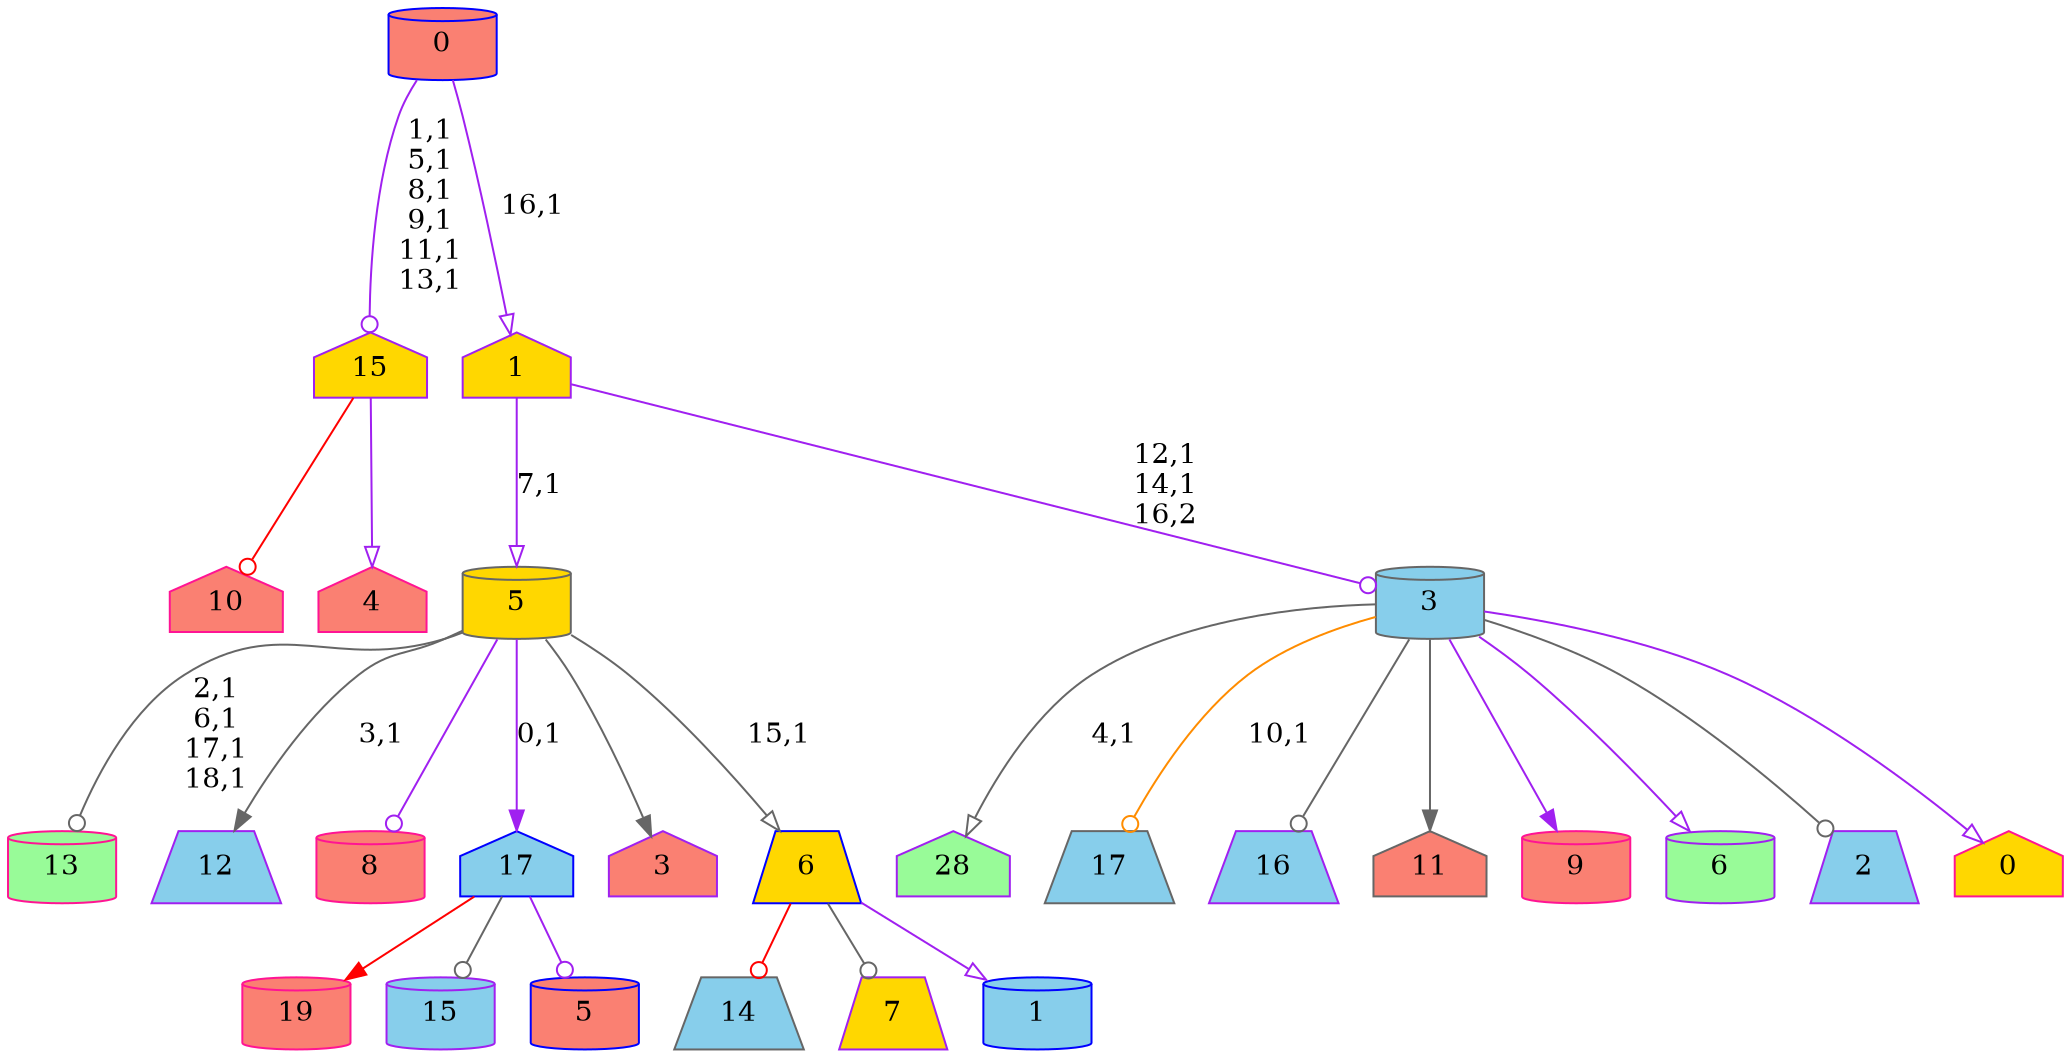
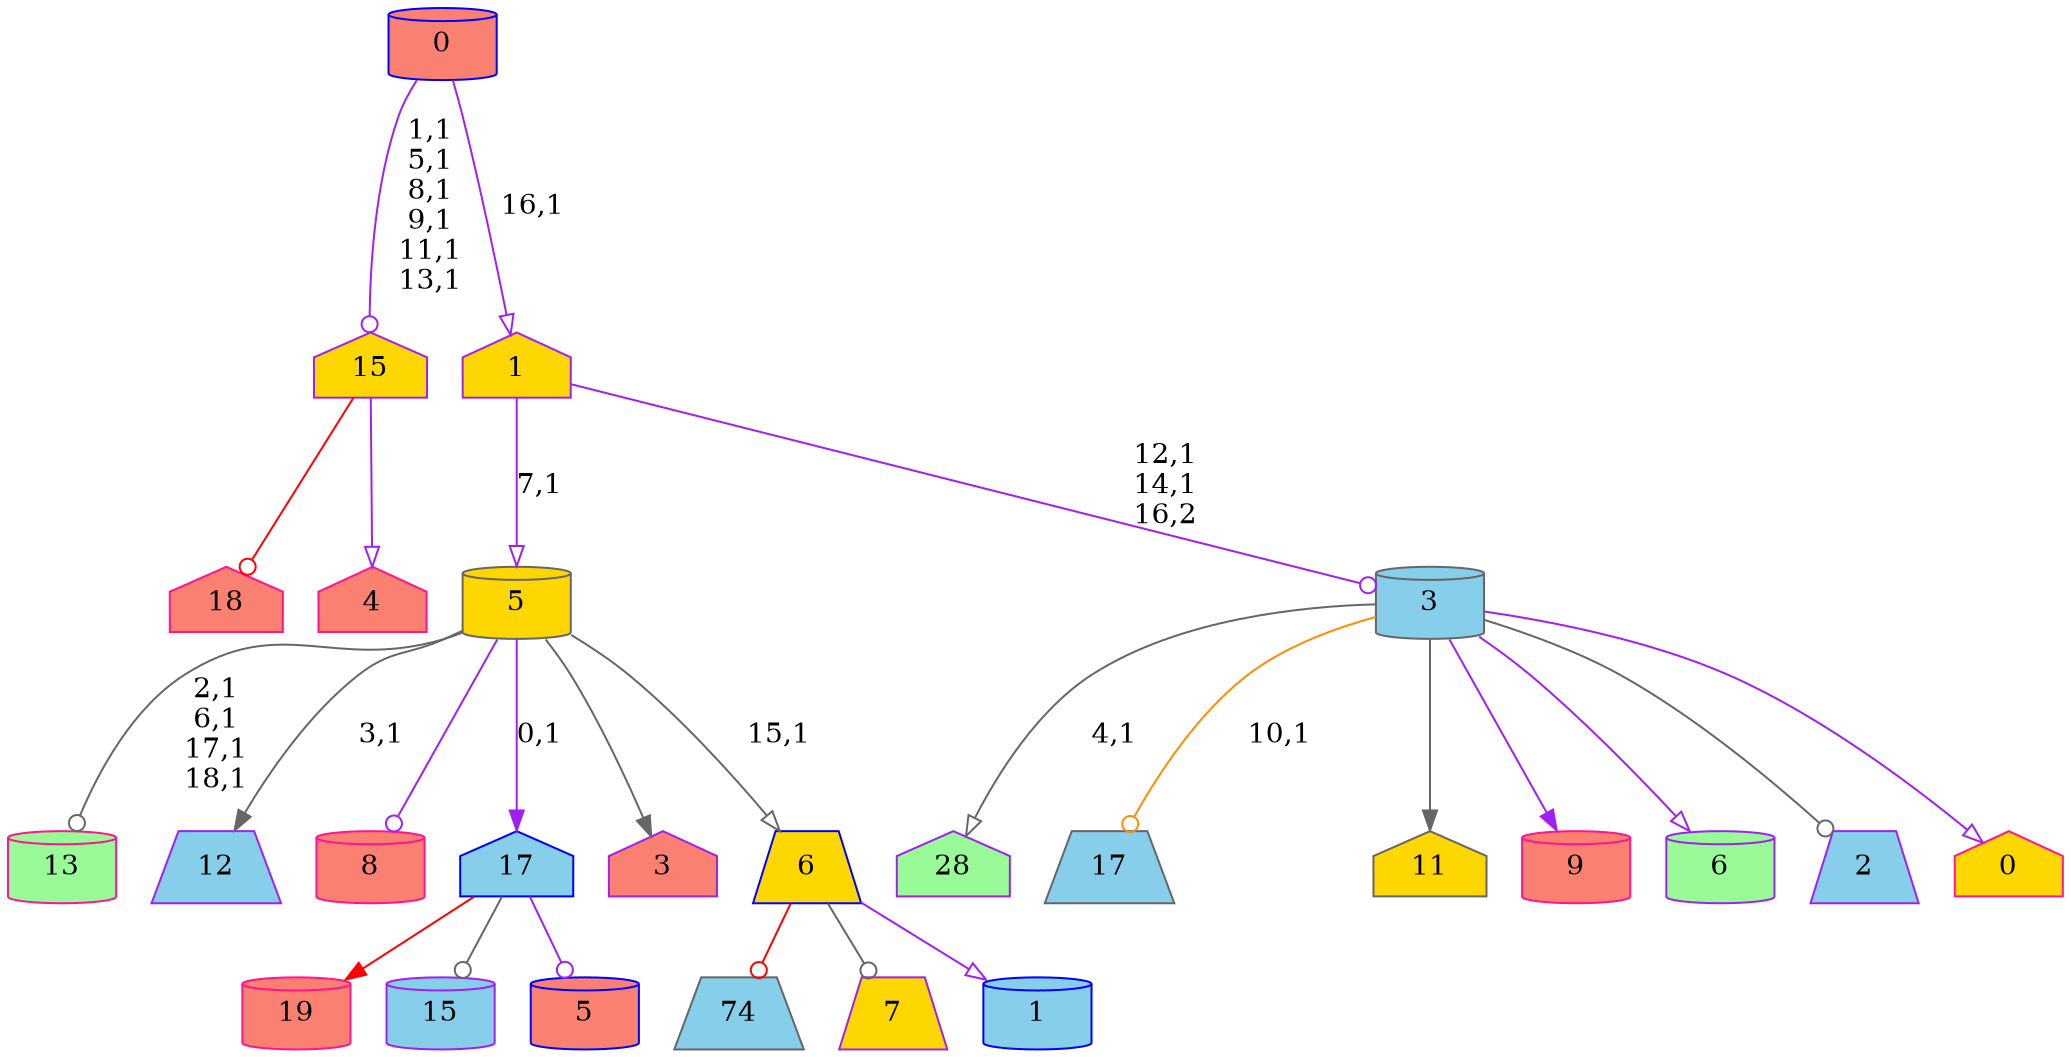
node "10": label "10" -> "18"
node "16": removed
node "11": fillcolor salmon -> gold
node "14": label "14" -> "74"
